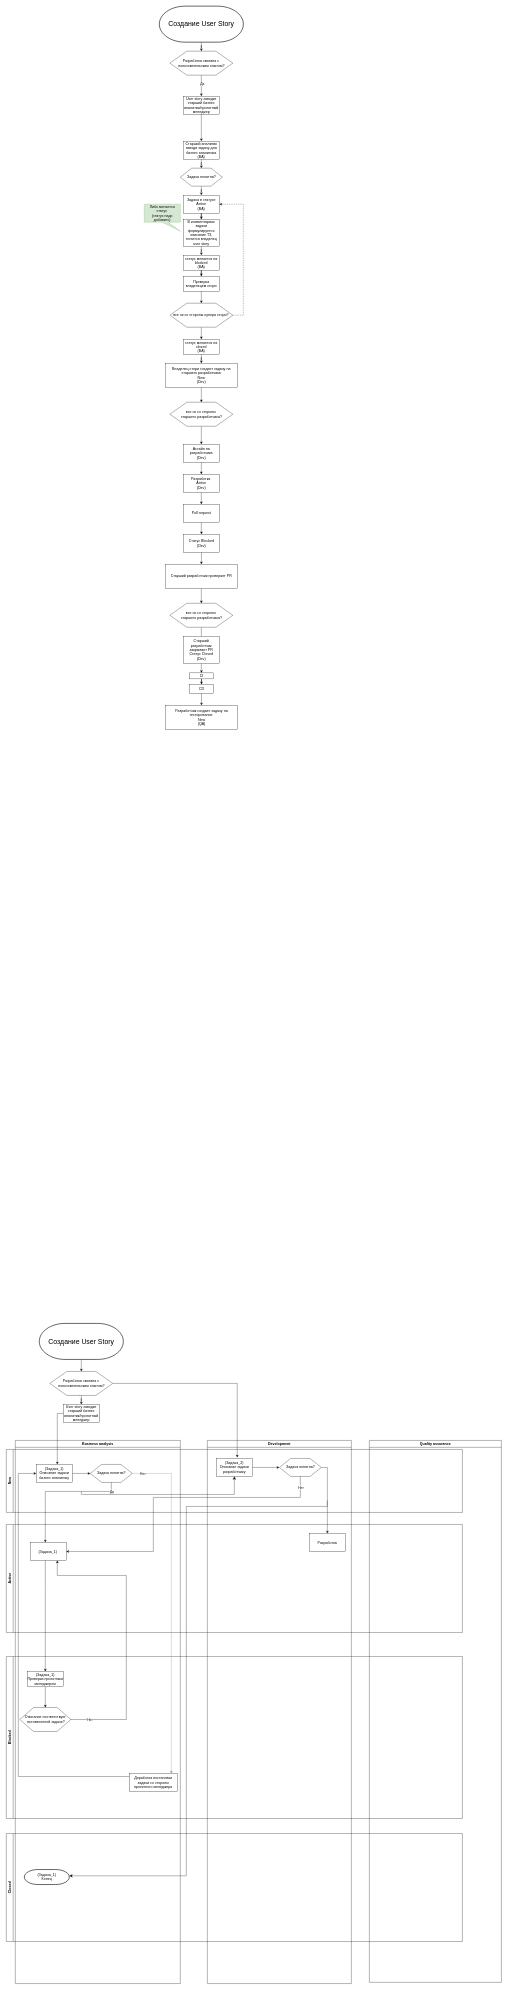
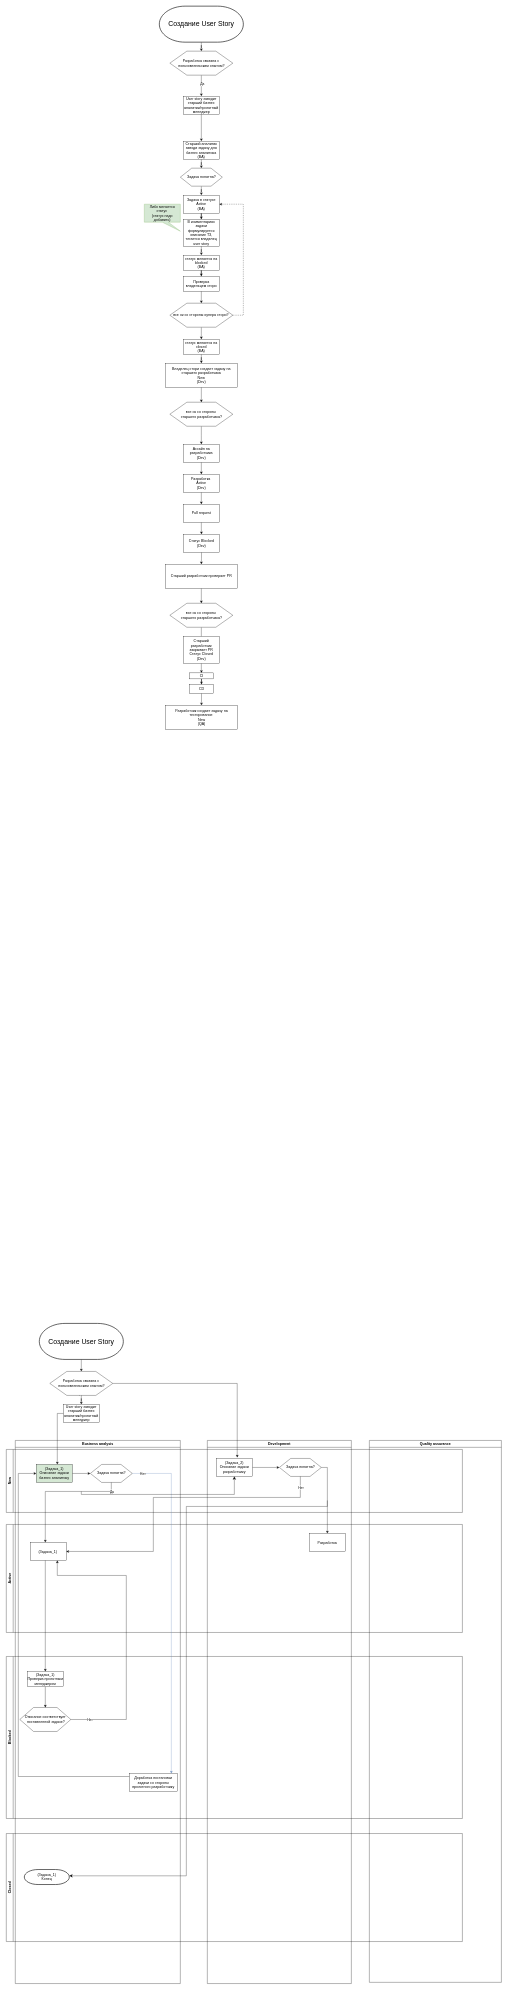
node "(Задача_1) Описание задачи бизнес аналитику": fillcolor #ffffff -> #d5e8d4
node "Доработка постановки задачи со стороны проектного менеджера": label "Доработка постановки задачи со стороны проектного менеджера" -> "Доработка постановки задачи со стороны проектного разработчику"
